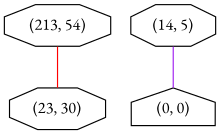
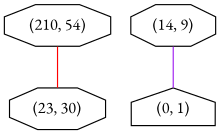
node "(213, 54)": label "(213, 54)" -> "(210, 54)"
node "(14, 5)": label "(14, 5)" -> "(14, 9)"
node "(0, 0)": label "(0, 0)" -> "(0, 1)"
